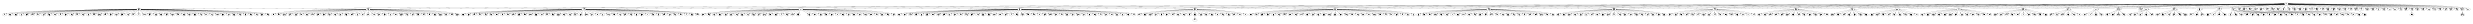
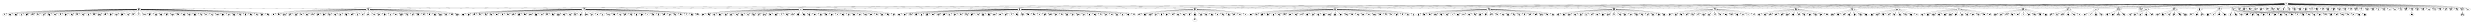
node "425": added
